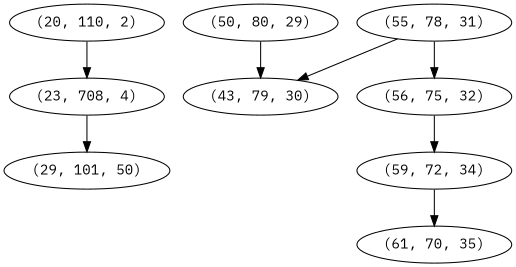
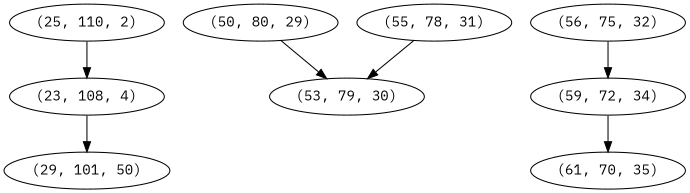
node "(20, 110, 2)": label "(20, 110, 2)" -> "(25, 110, 2)"
edge "(55, 78, 31)" -> "(56, 75, 32)": removed
node "(23, 708, 4)": label "(23, 708, 4)" -> "(23, 108, 4)"
node "(43, 79, 30)": label "(43, 79, 30)" -> "(53, 79, 30)"
